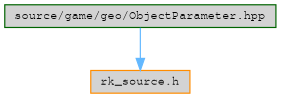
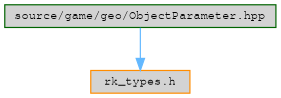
node "rk_source.h": label "rk_source.h" -> "rk_types.h"
